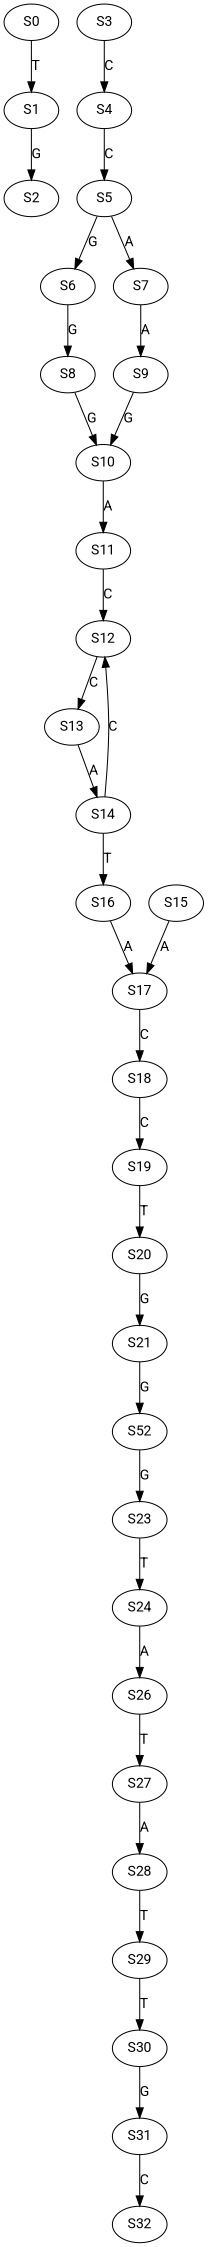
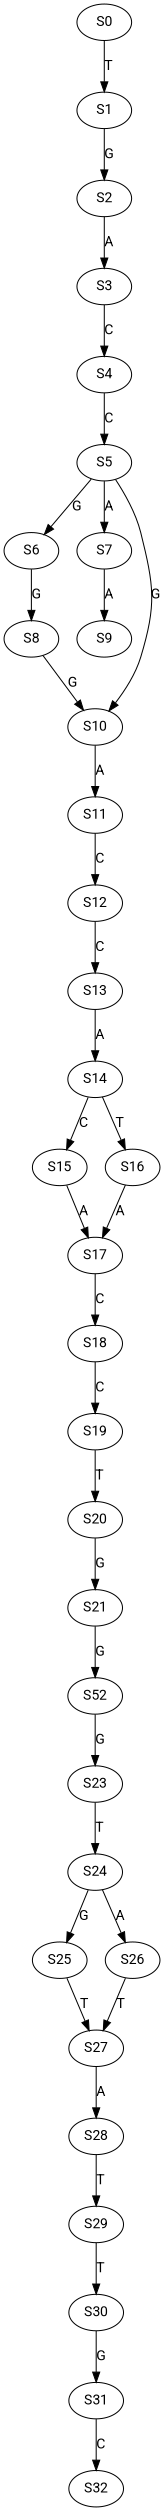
edge "S2" -> "S3": added, label "A"
edge "S9" -> "S10": now "S5" -> "S10"
edge "S14" -> "S12": now "S14" -> "S15"
node "S25": added
